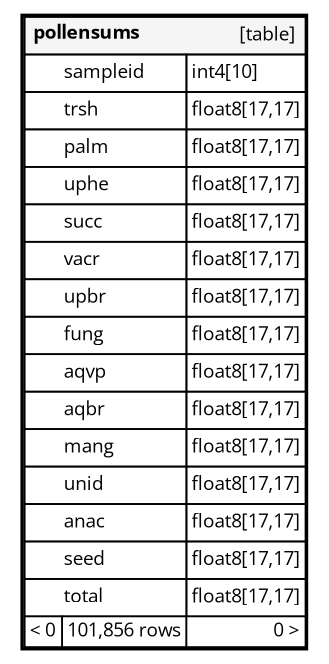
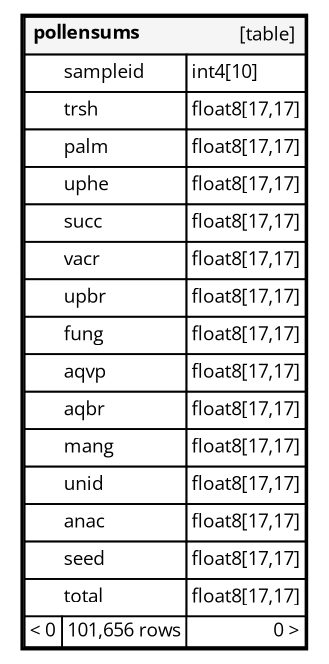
node "pollensums": text "101,856 rows" -> "101,656 rows"
